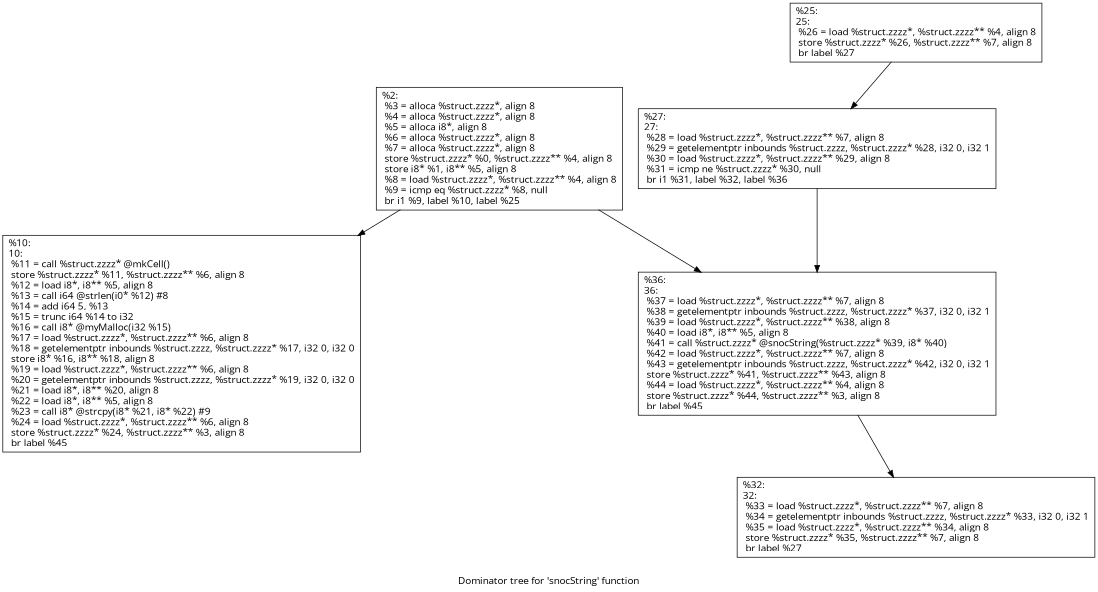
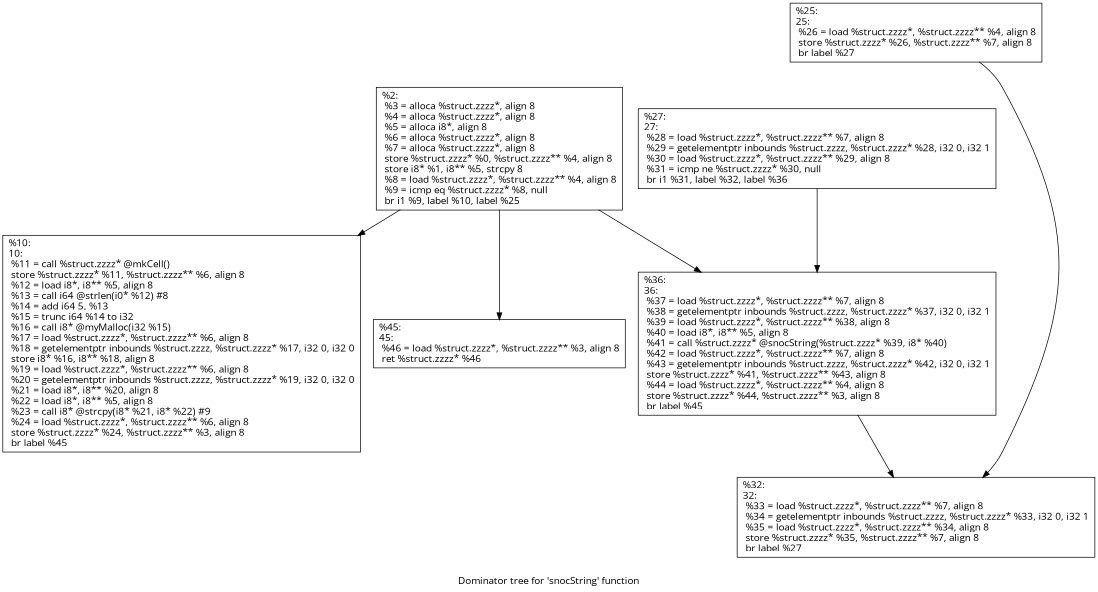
edge "%25:" -> "%27:": now "%25:" -> "%32:"
node "%2:": text "store i8* %1, i8** %5, align 8" -> "store i8* %1, i8** %5, strcpy 8"
node "%45:": added
